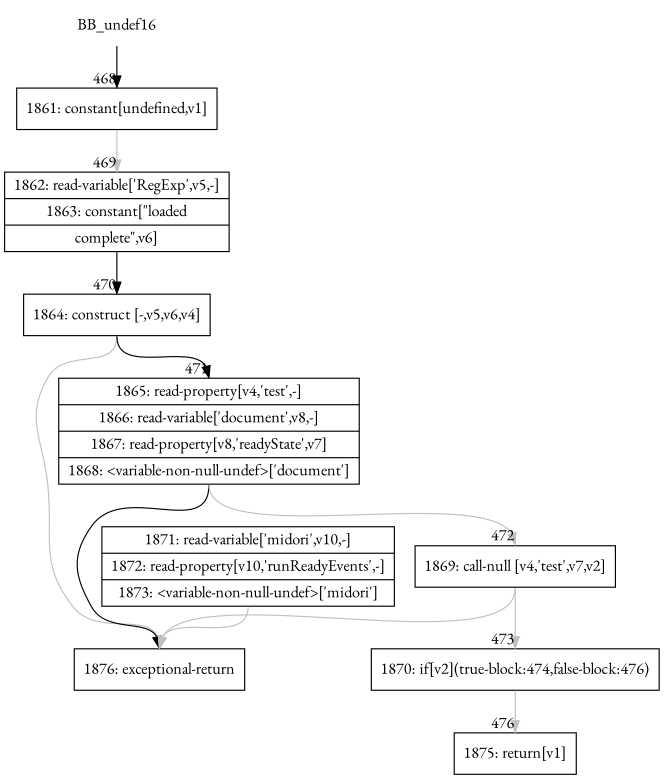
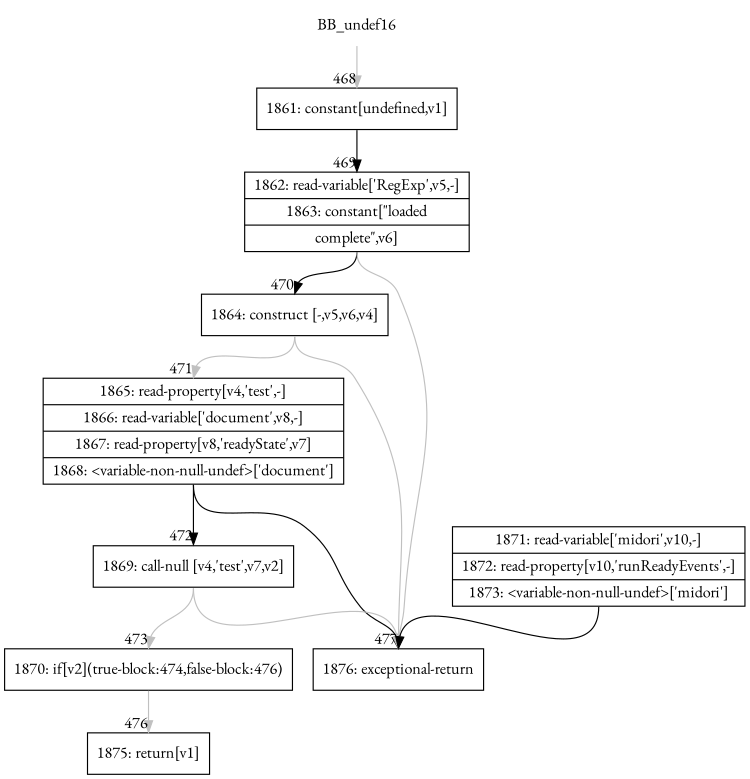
edge "BB_undef16" -> "1861: constant[undefined,v1]": color black -> gray
edge "1861: constant[undefined,v1]" -> "1862: read-variable['RegExp',v5,-]": color gray -> black
edge "1864: construct [-,v5,v6,v4]" -> "1865: read-property[v4,'test',-]": color black -> gray
edge "1862: read-variable['RegExp',v5,-]" -> "1876: exceptional-return": added
edge "1865: read-property[v4,'test',-]" -> "1869: call-null [v4,'test',v7,v2]": color gray -> black
edge "1871: read-variable['midori',v10,-]" -> "1876: exceptional-return": color gray -> black
